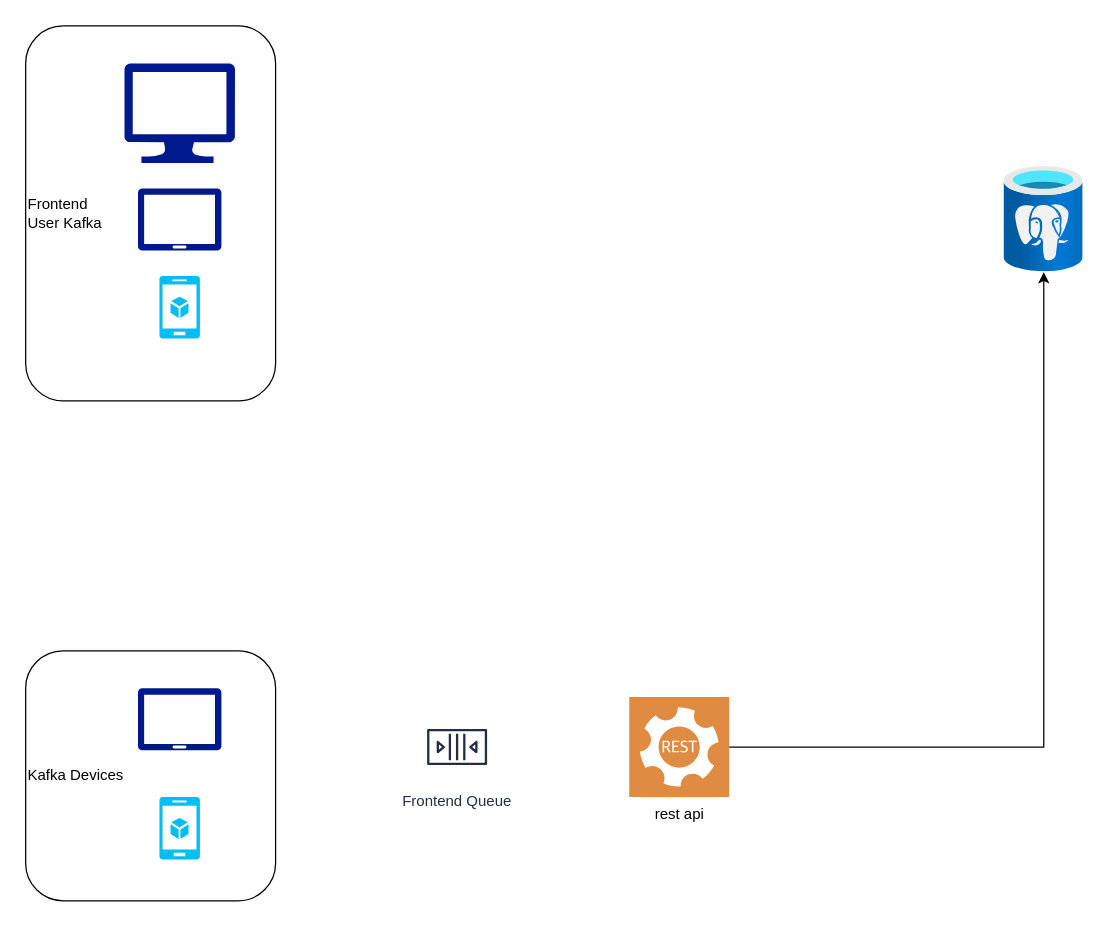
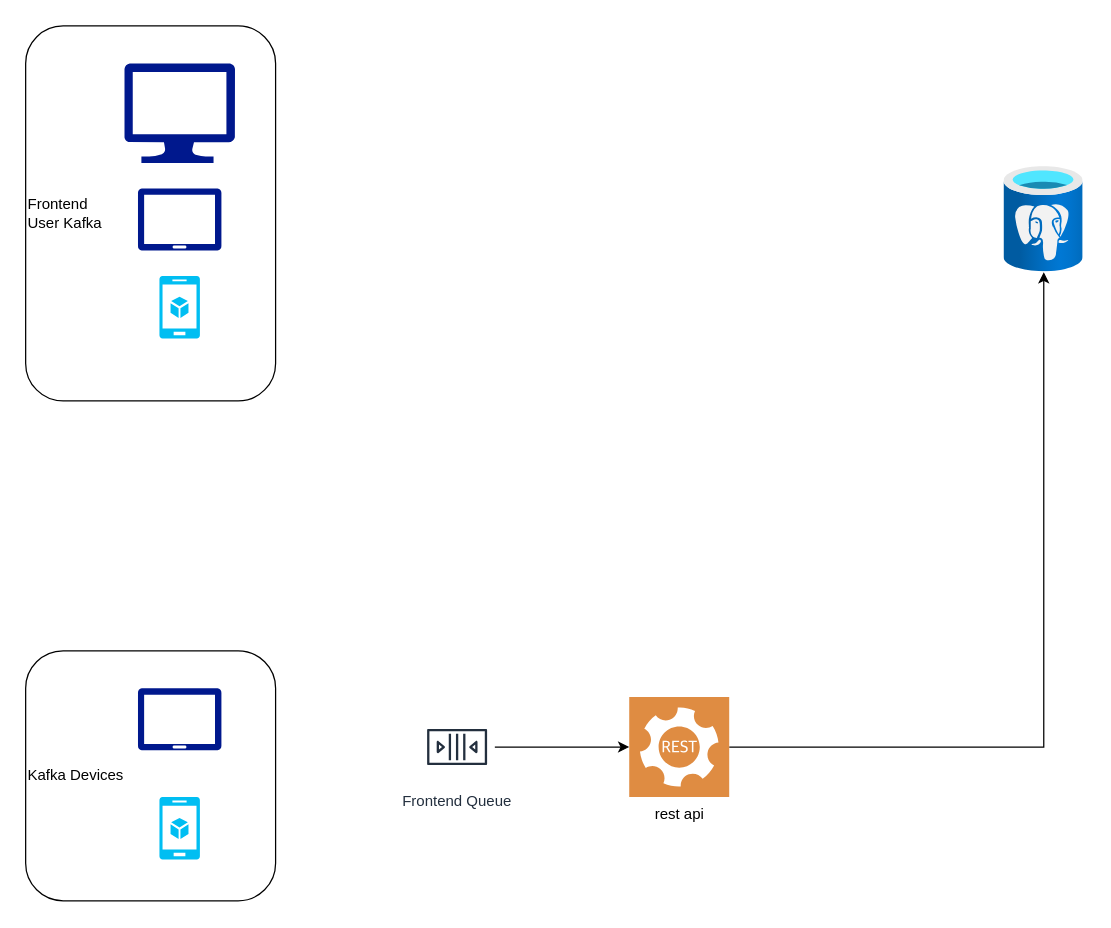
edge "Frontend Queue" -> "rest api": added
